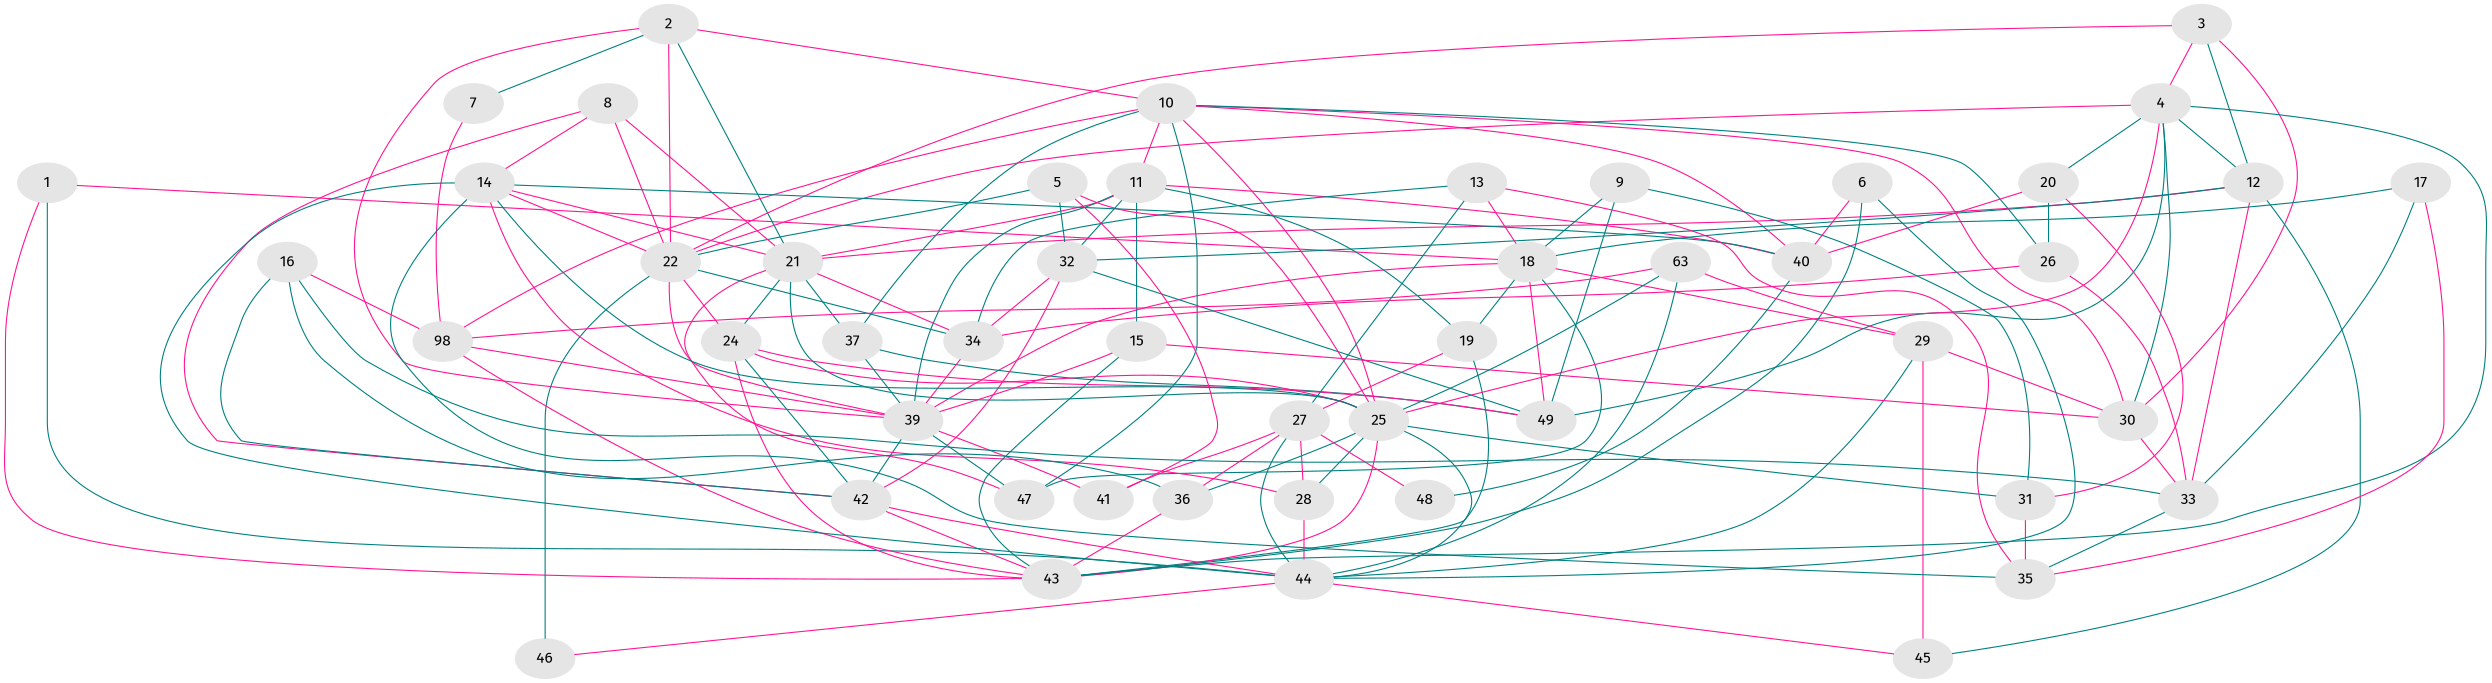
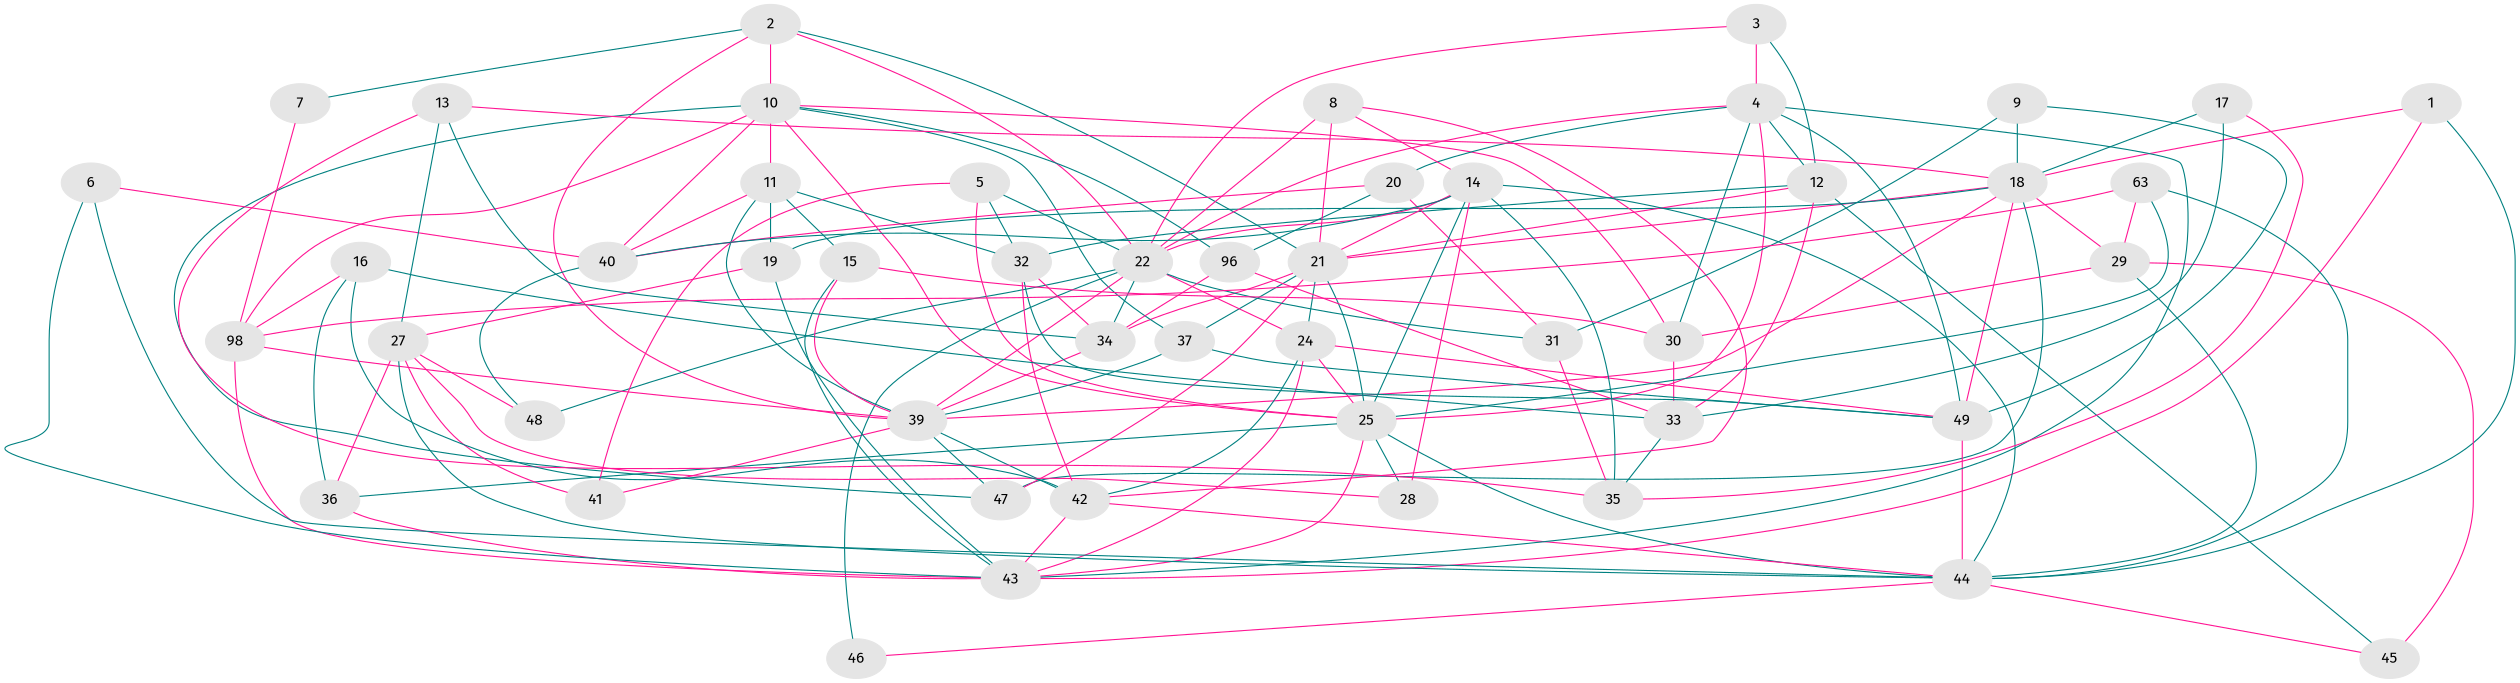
edge "11" -- "21": now "18" -- "21"
edge "3" -- "30": removed
node "26": label "26" -> "96"
edge "22" -- "48": added
edge "25" -- "31": now "22" -- "31"
edge "28" -- "44": now "49" -- "44"
